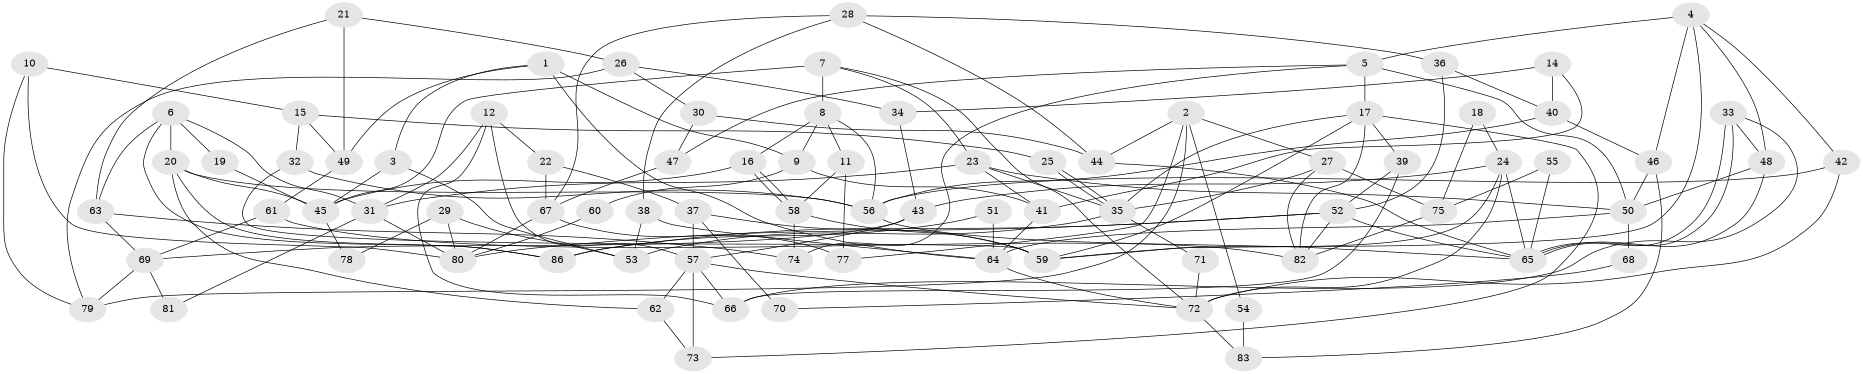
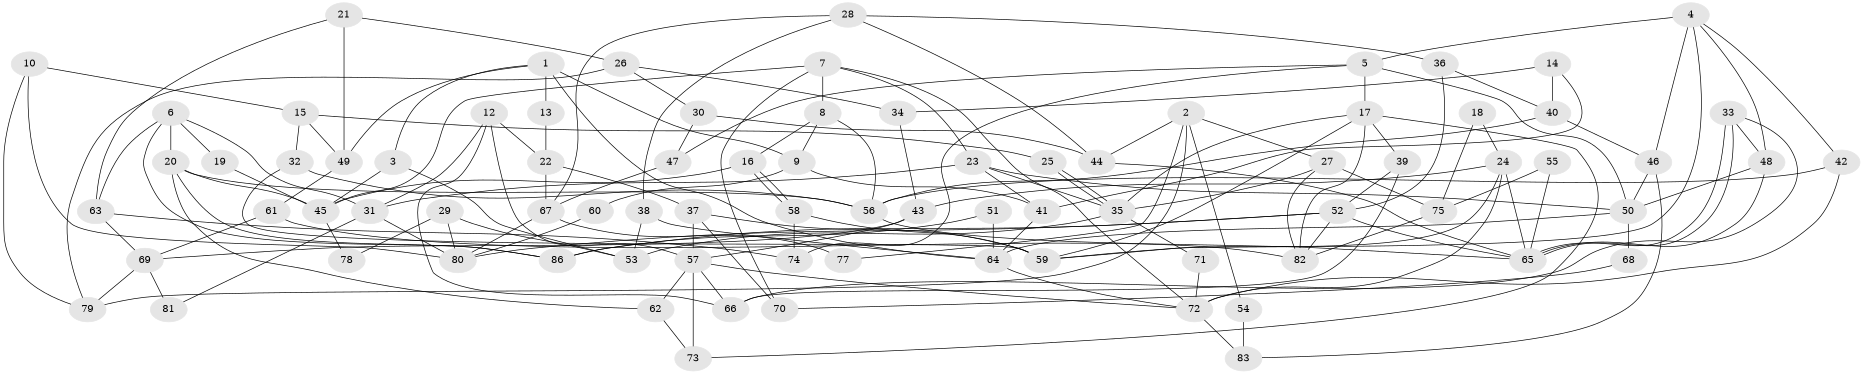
node "13": added
node "11": removed
edge "7" -- "70": added
